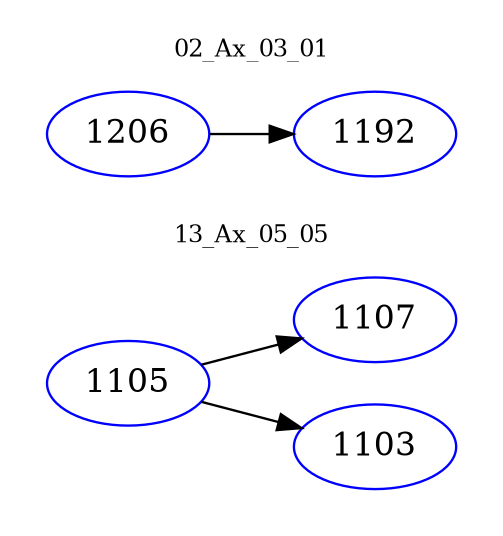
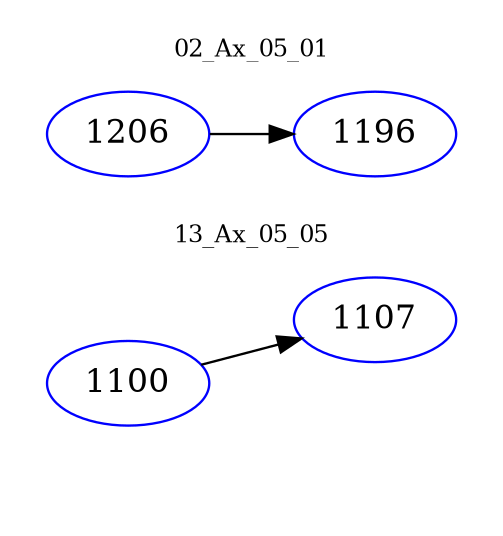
cluster "02_Ax_03_01": label "02_Ax_03_01" -> "02_Ax_05_01"
node "1192": label "1192" -> "1196"
node "1105": label "1105" -> "1100"
node "1103": removed
